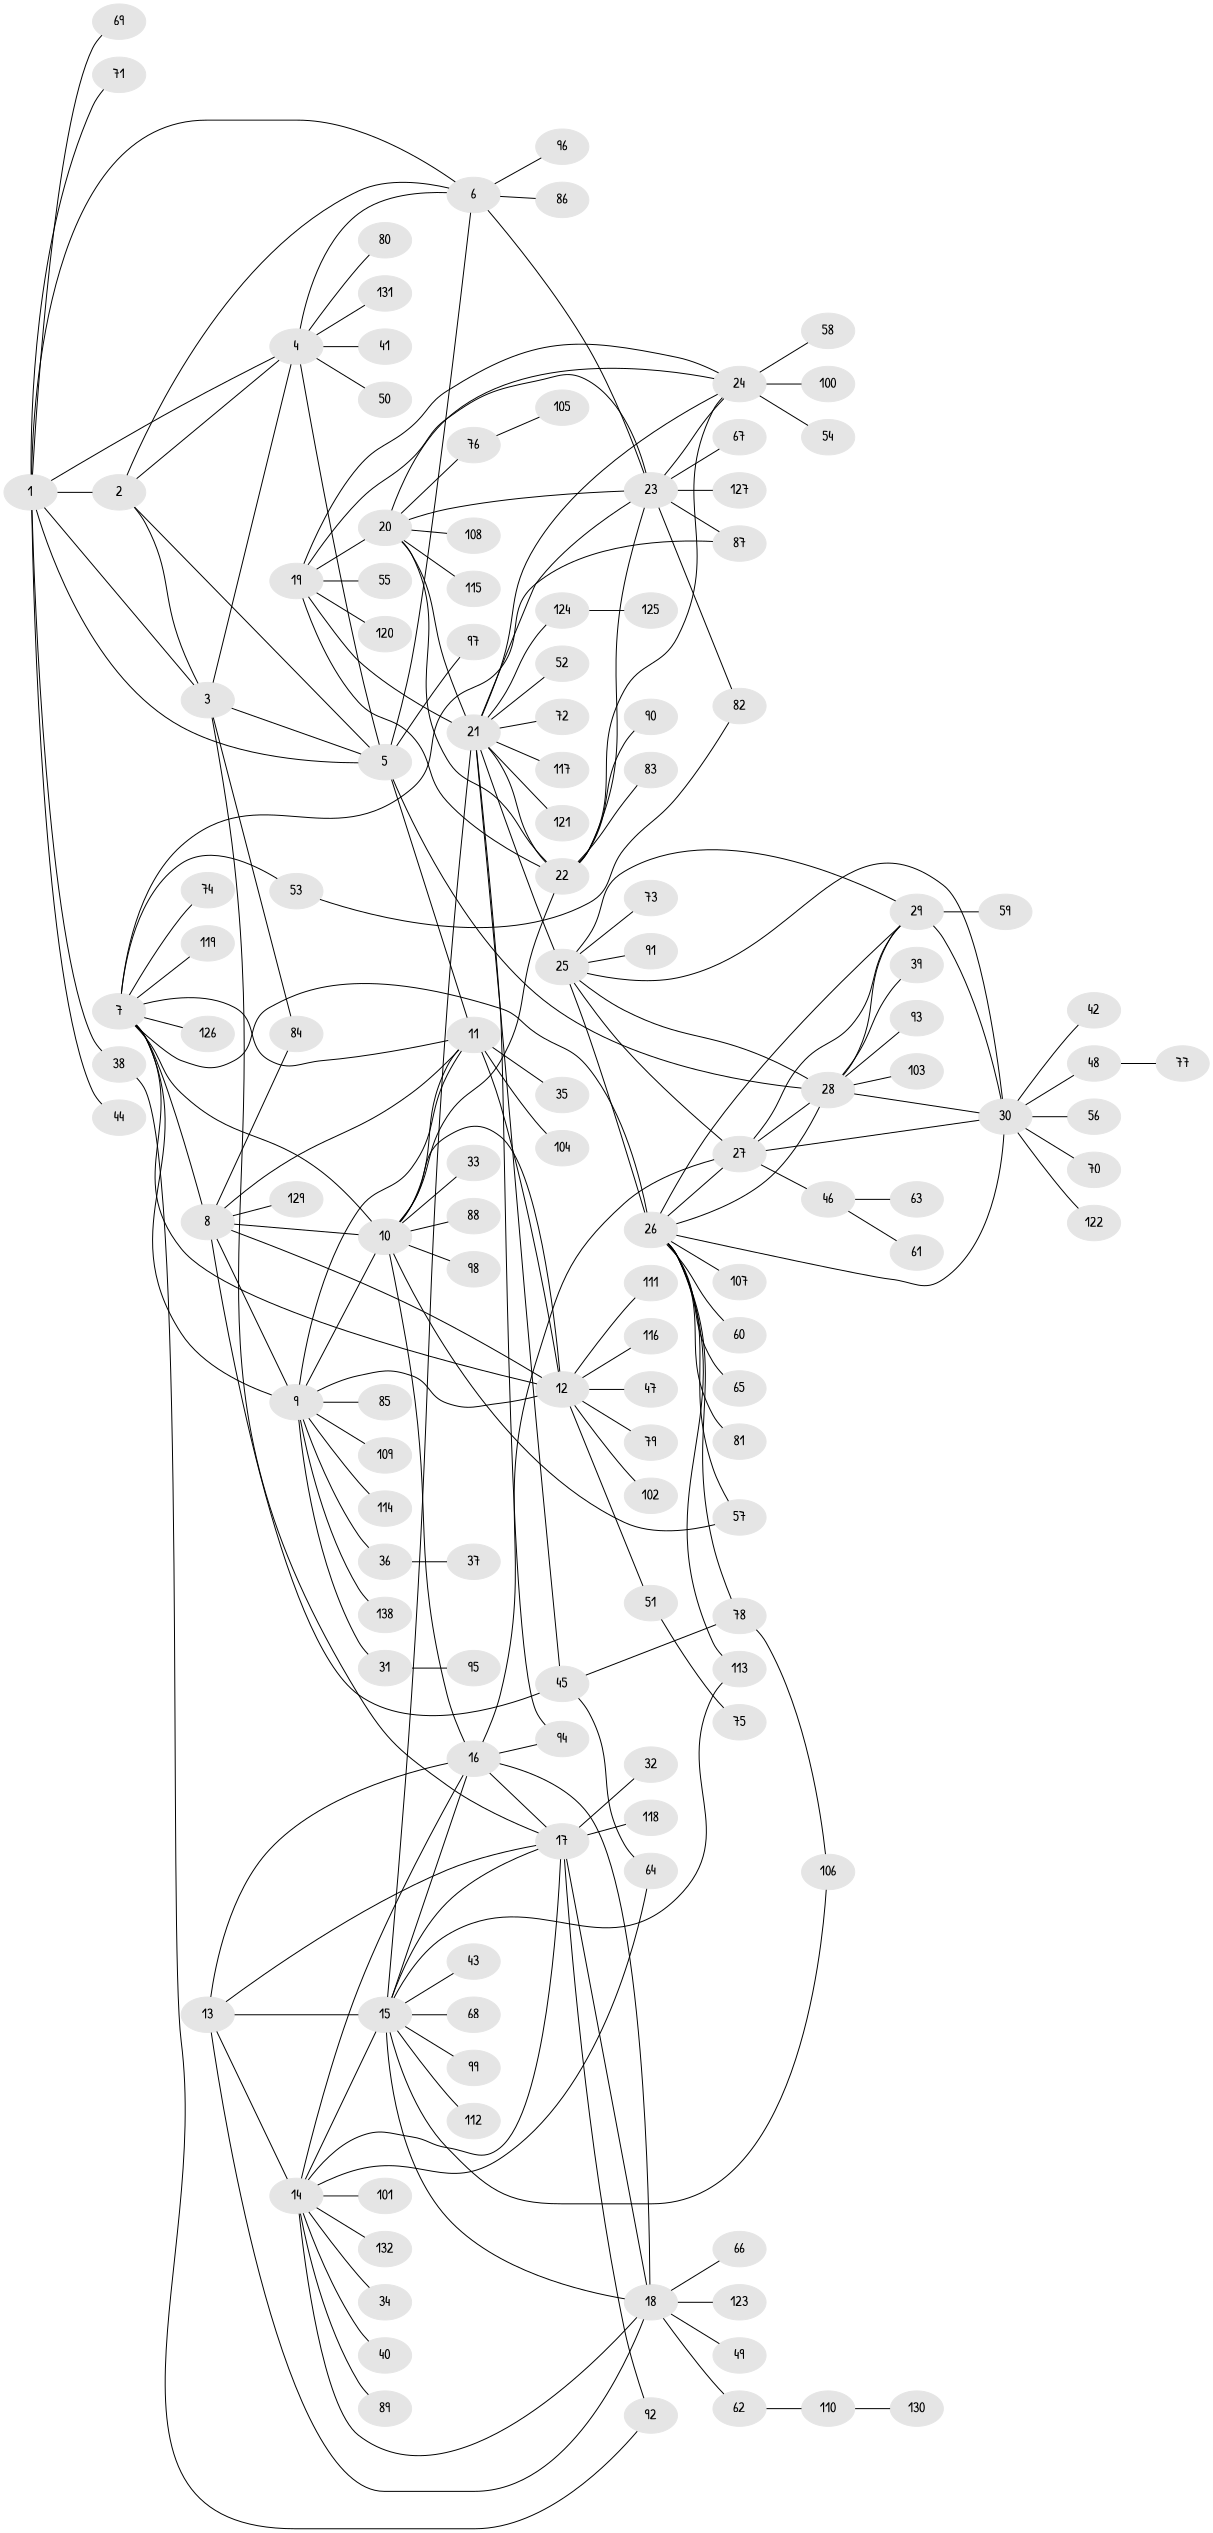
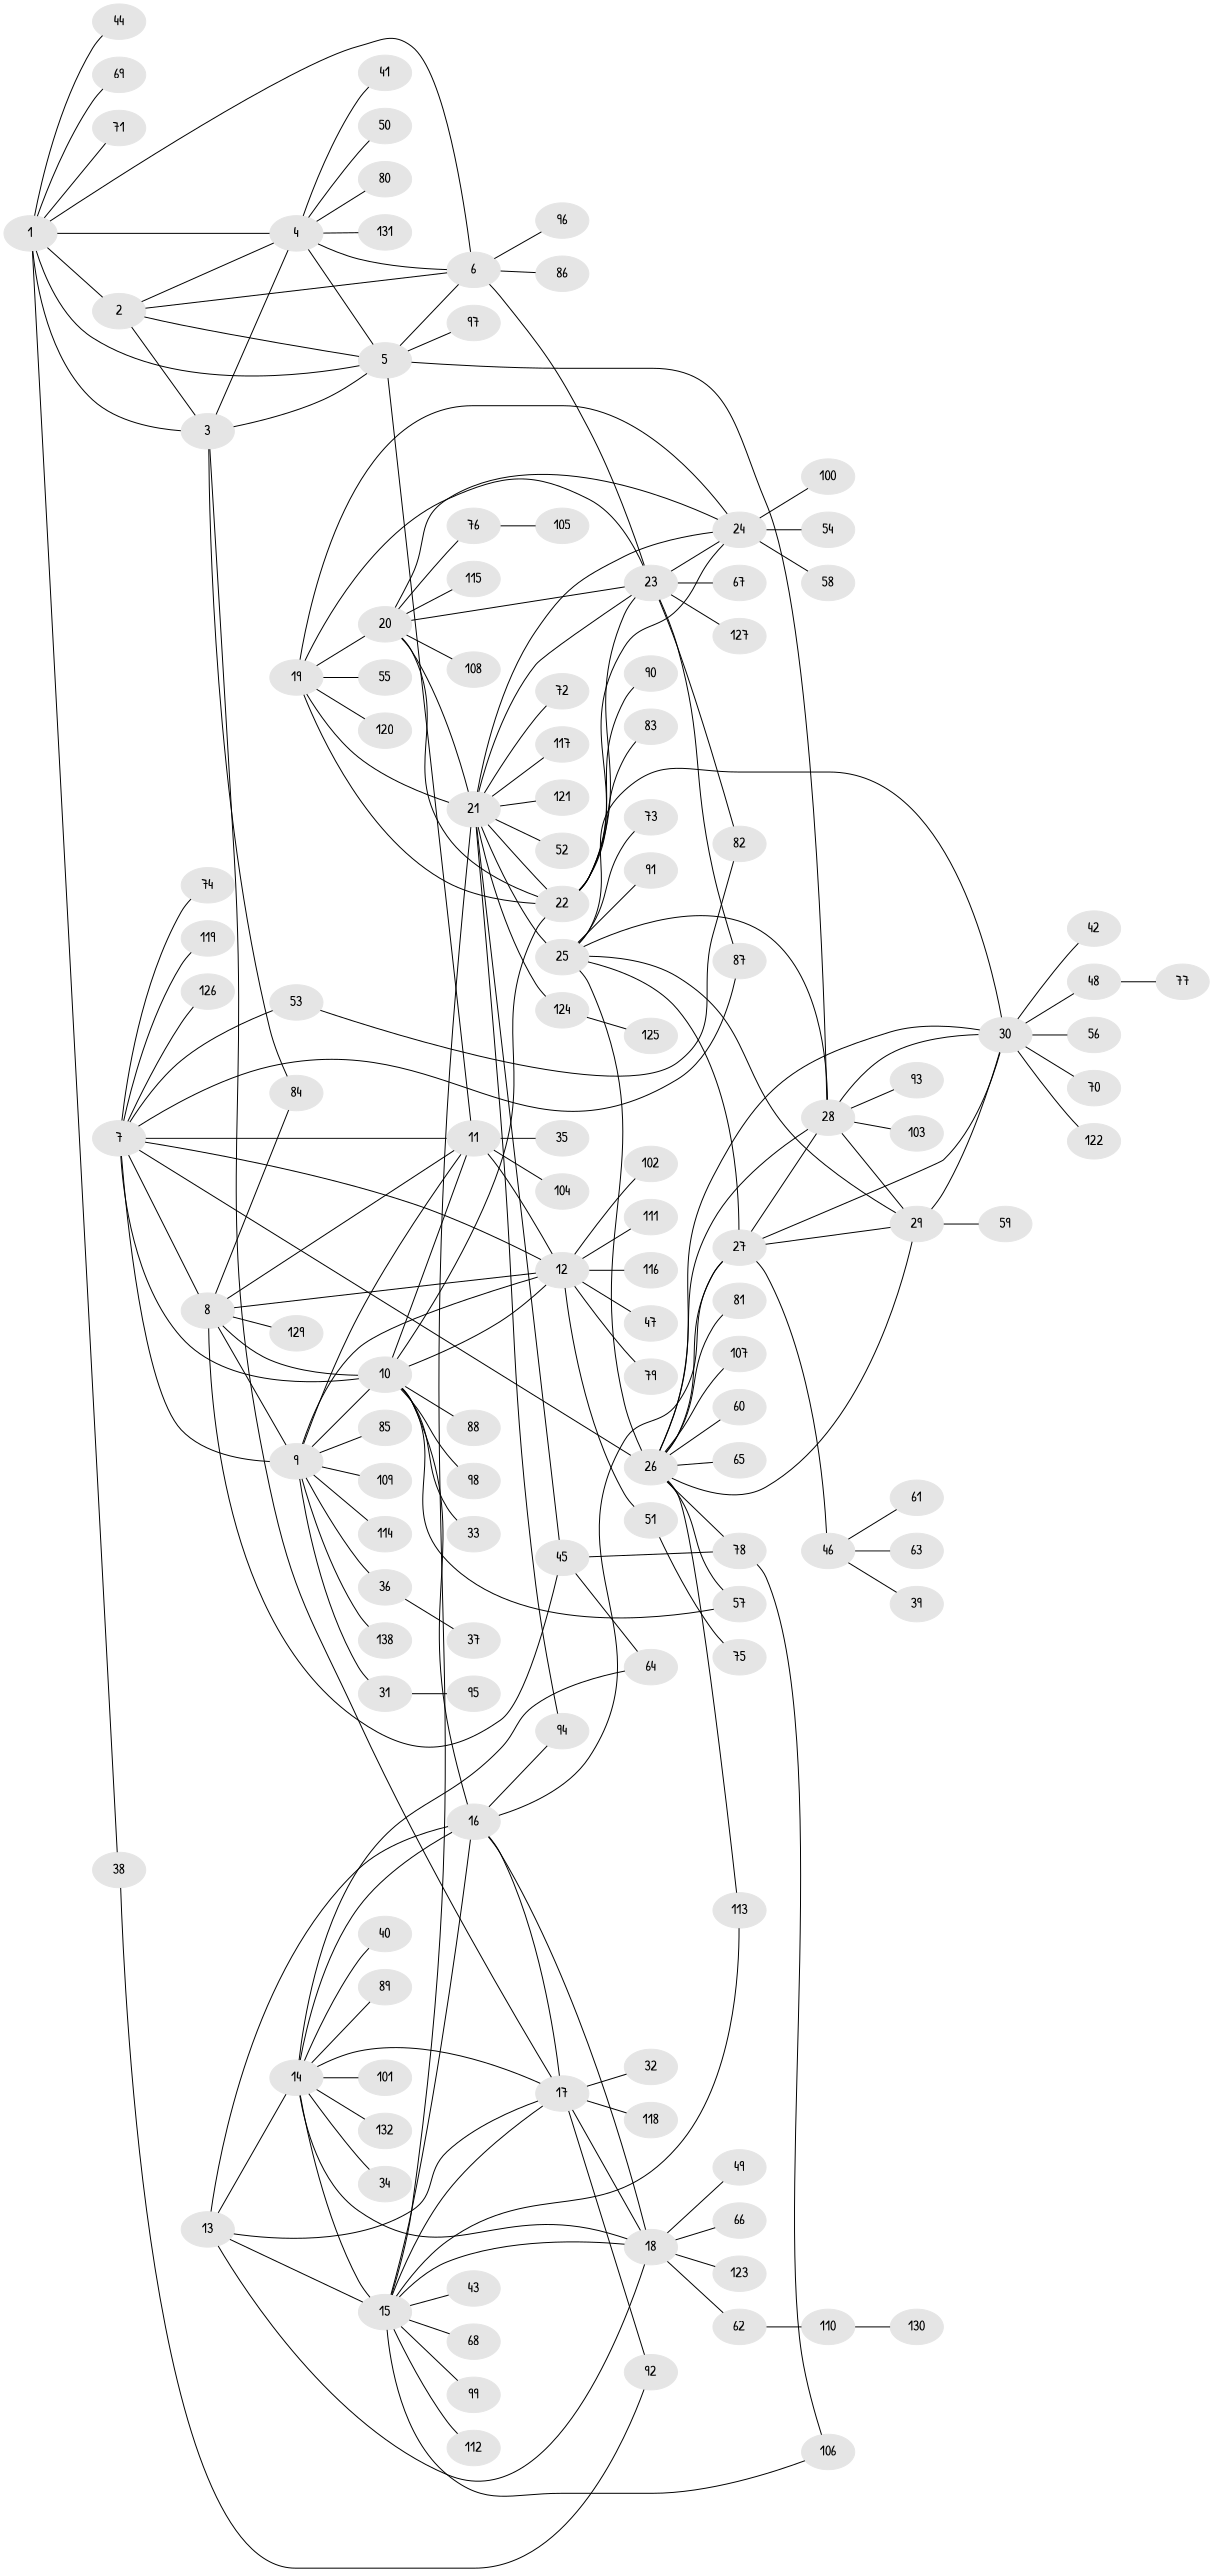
edge "39" -- "28": now "39" -- "46"
